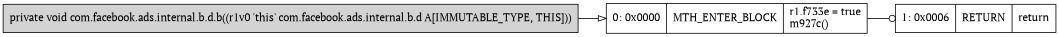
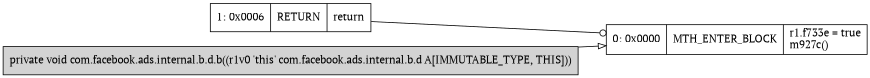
edge "0: 0x0000" -> "1: 0x0006": reversed
